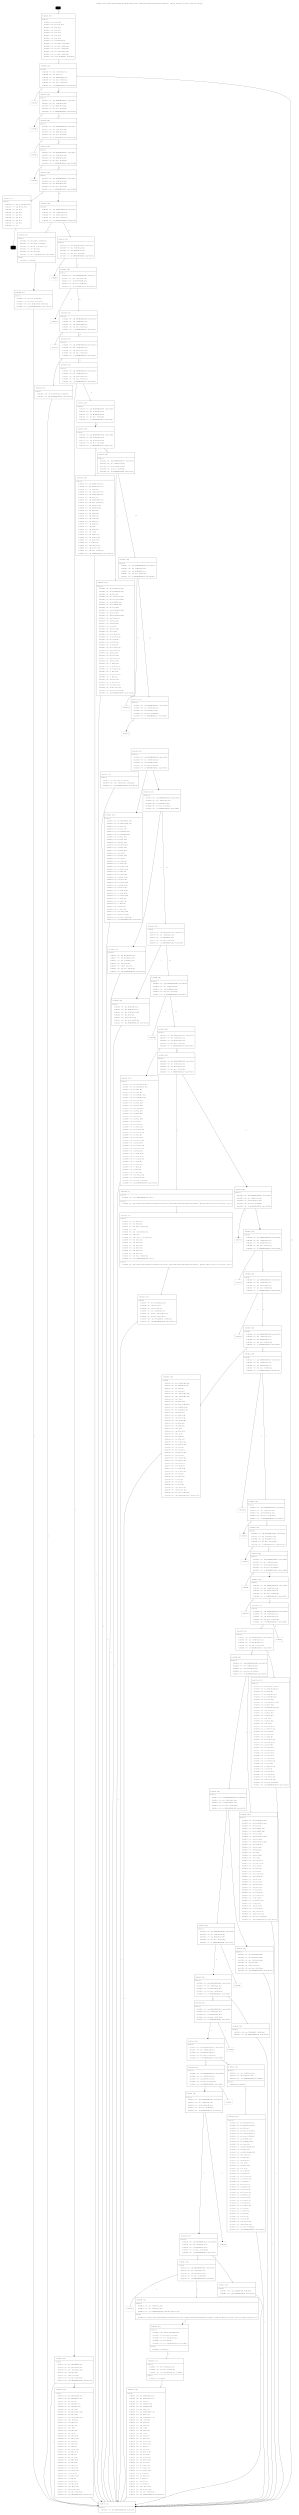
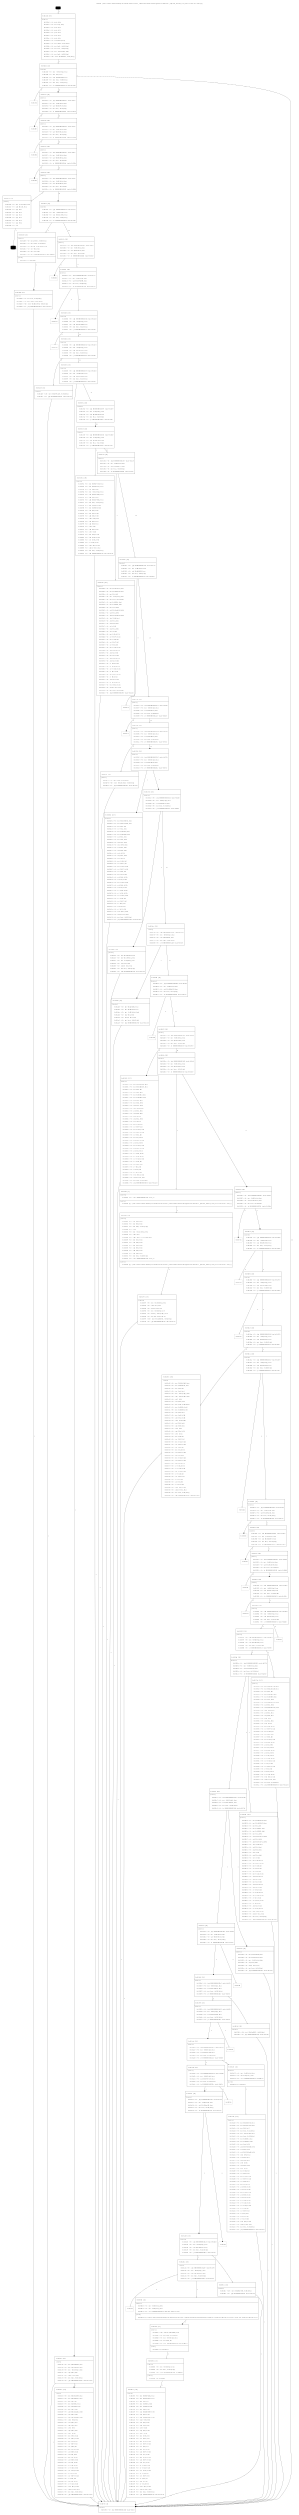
node "0x401796 [28]": added
